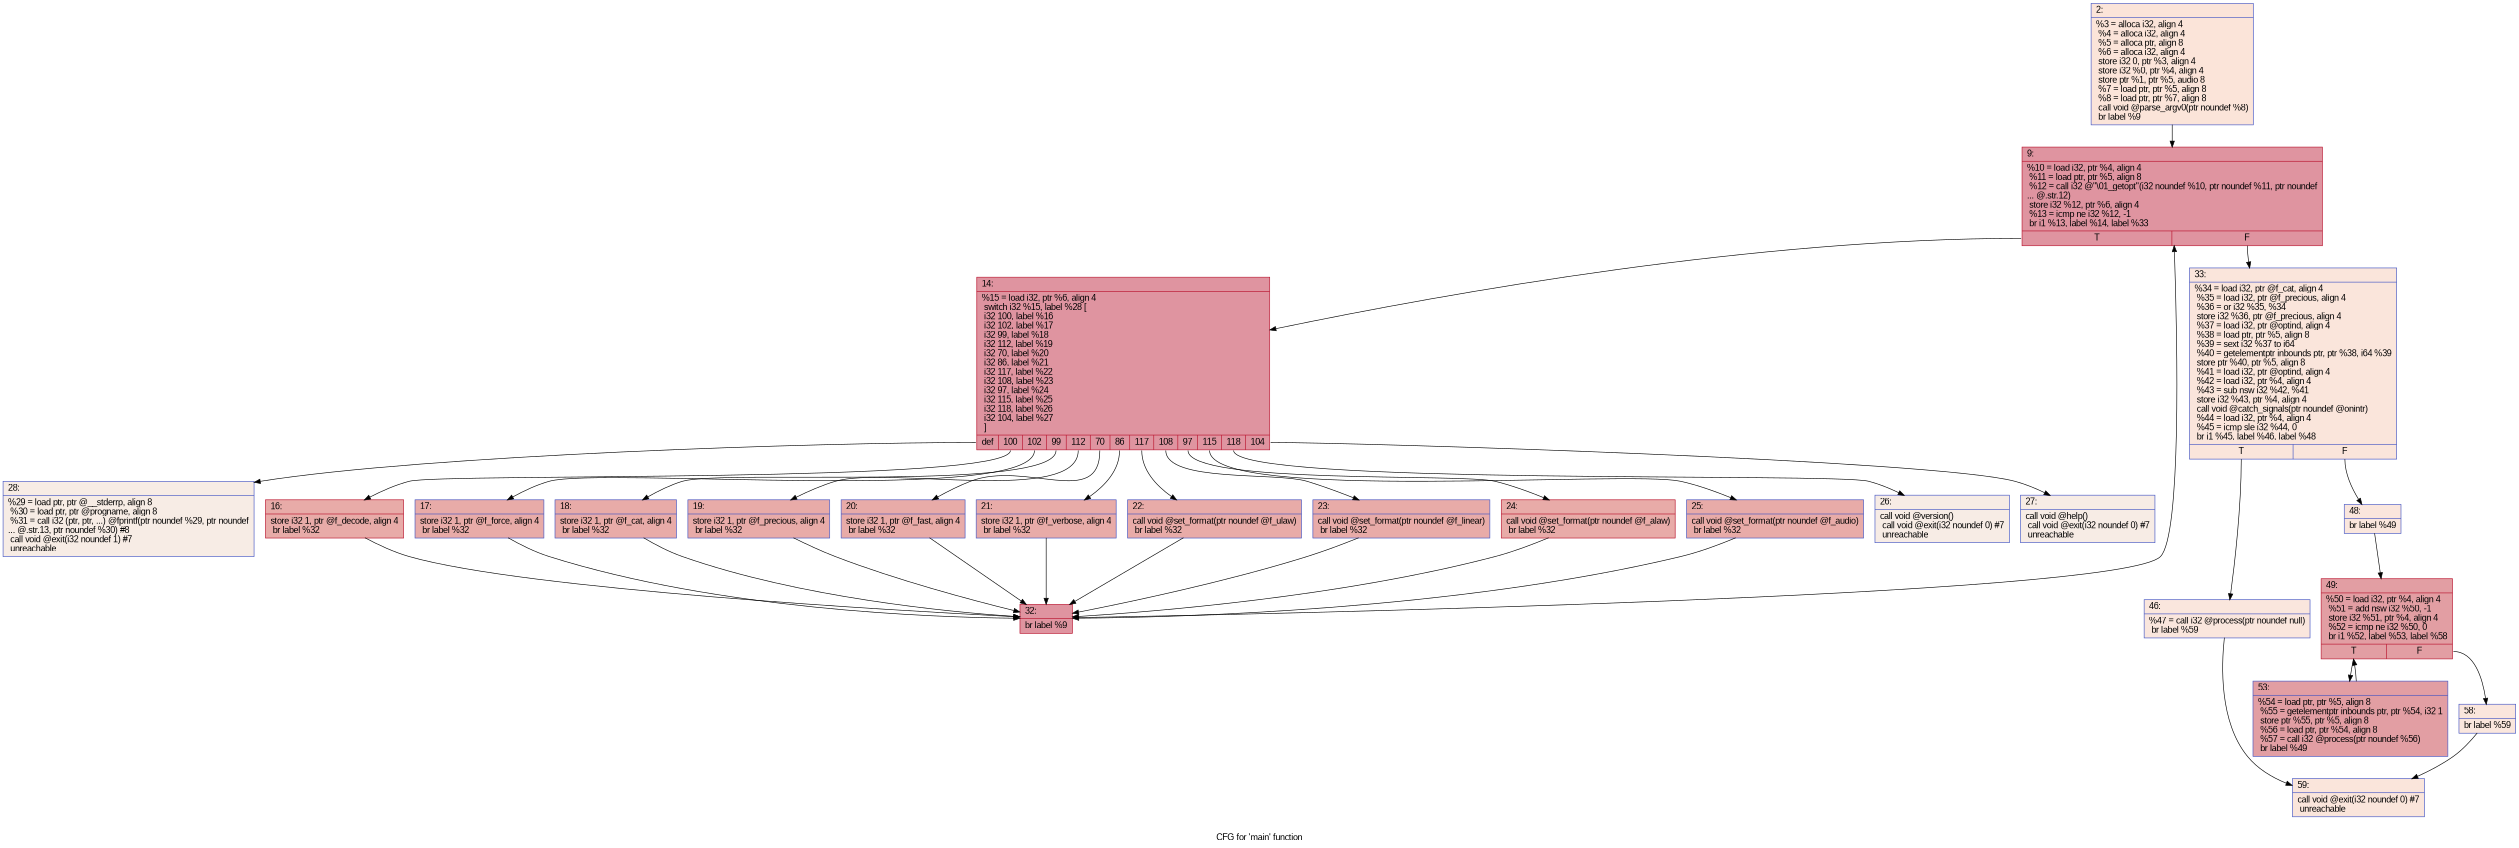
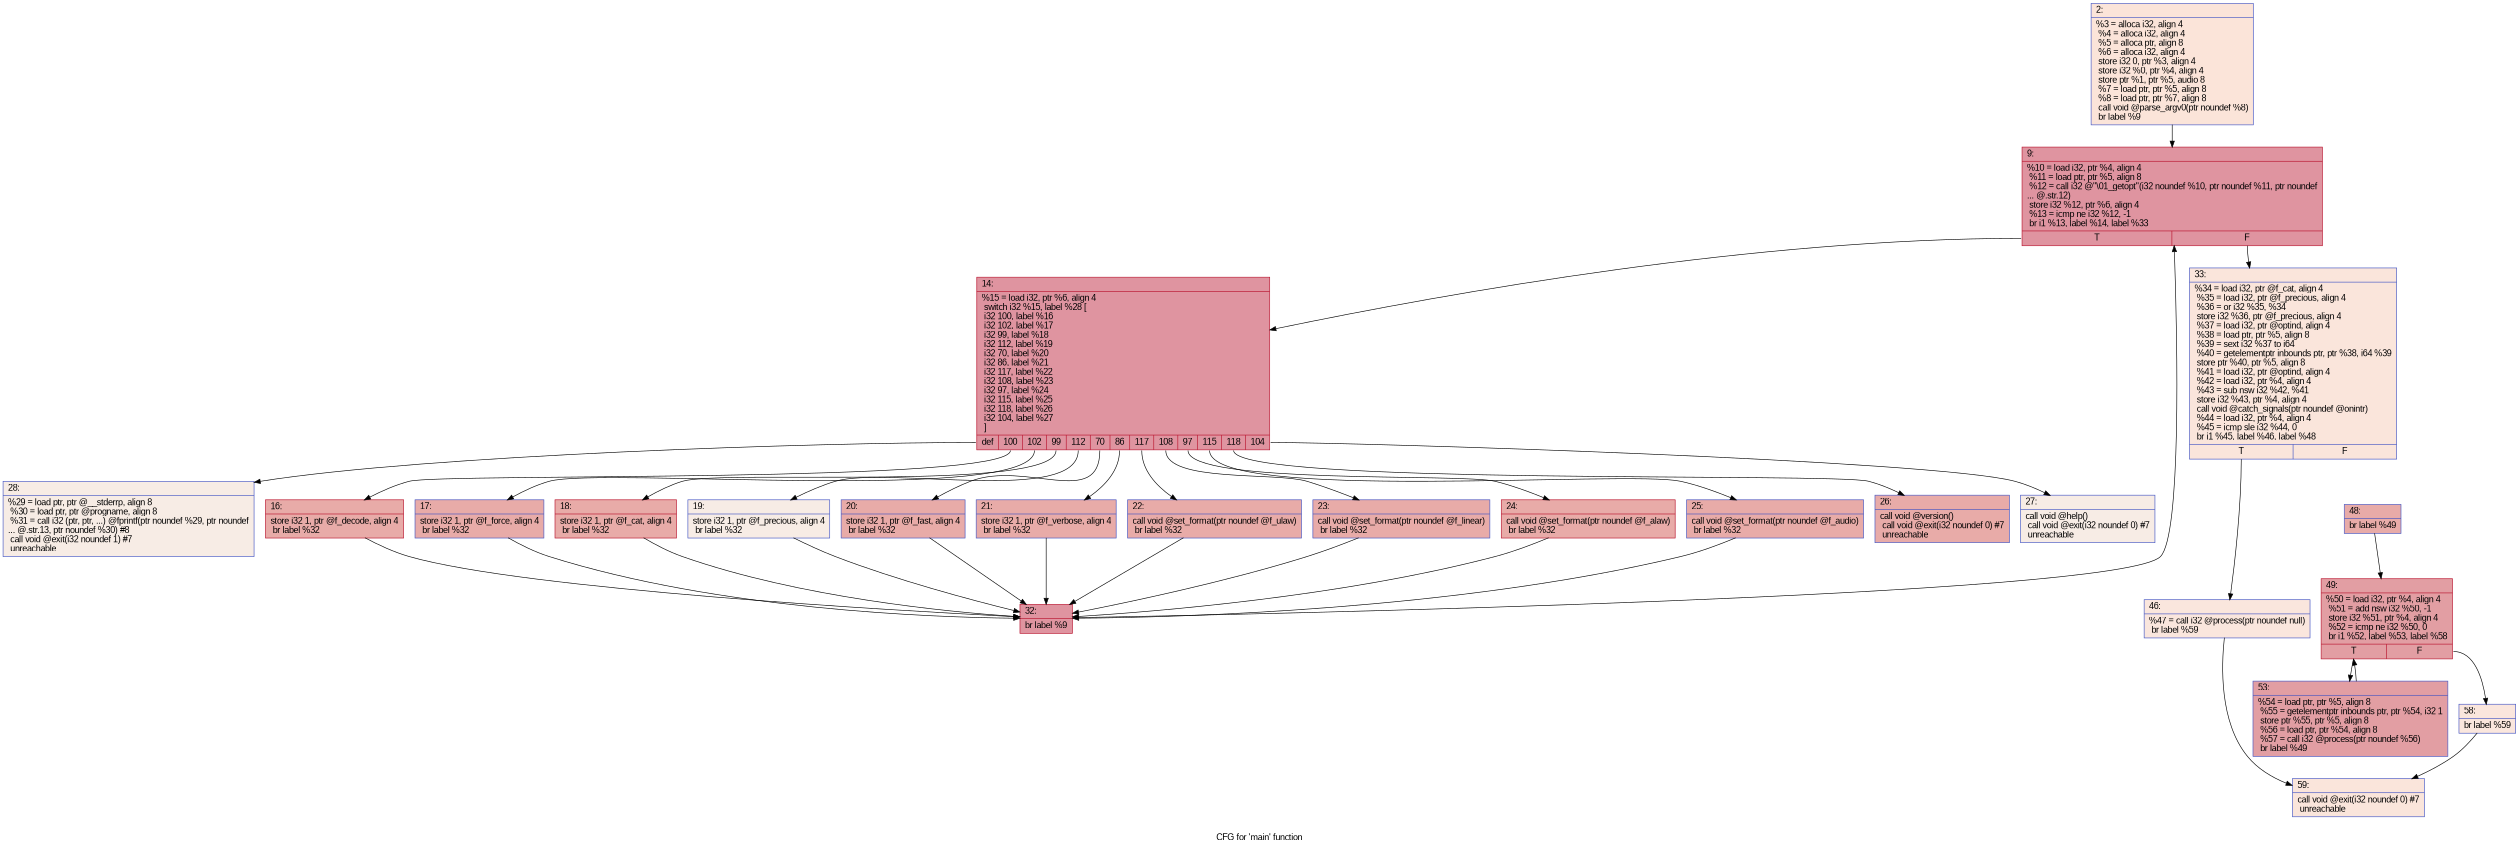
edge "33:" -> "48:": removed
node "18:": color #3d50c3ff -> #b70d28ff
node "19:": fillcolor #cc403a70 -> #ecd3c570
node "26:": fillcolor #ecd3c570 -> #cc403a70
node "48:": fillcolor #f3c7b170 -> #cc403a70
